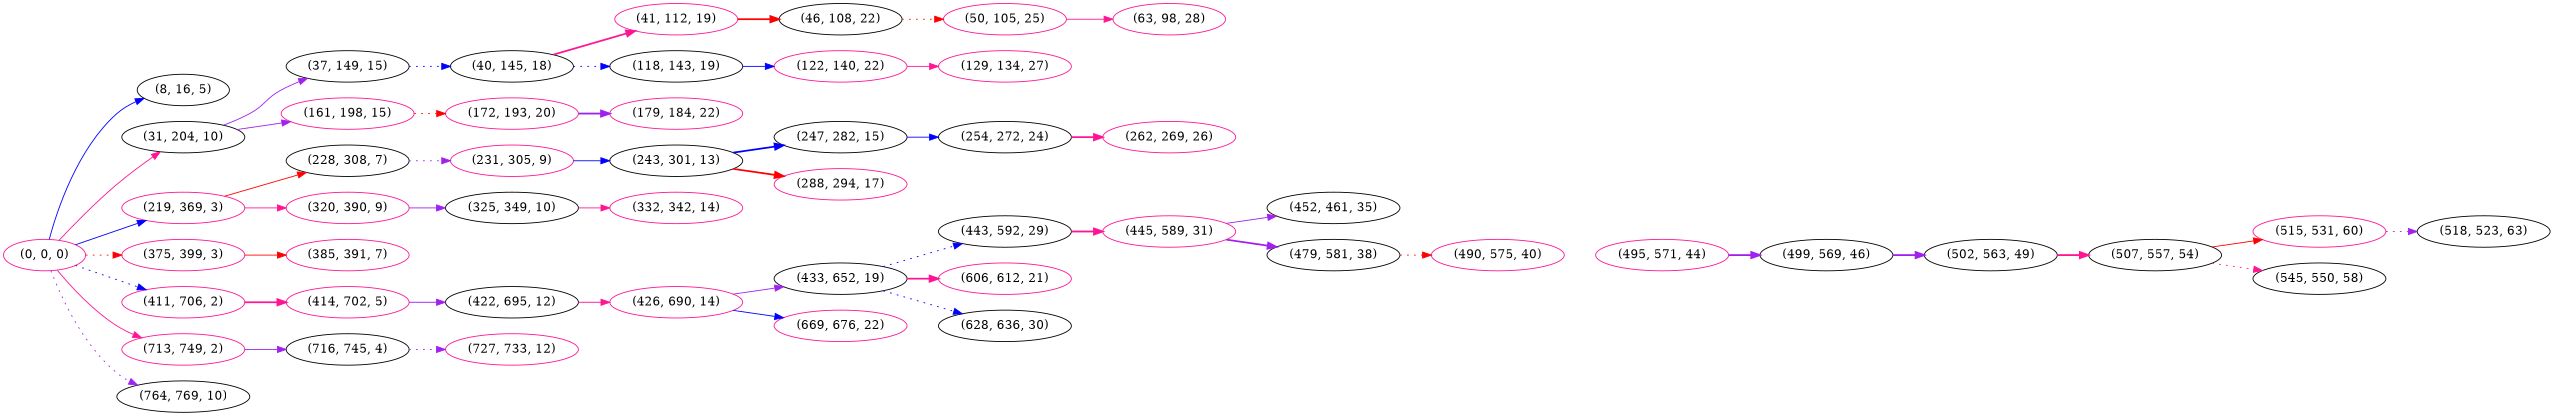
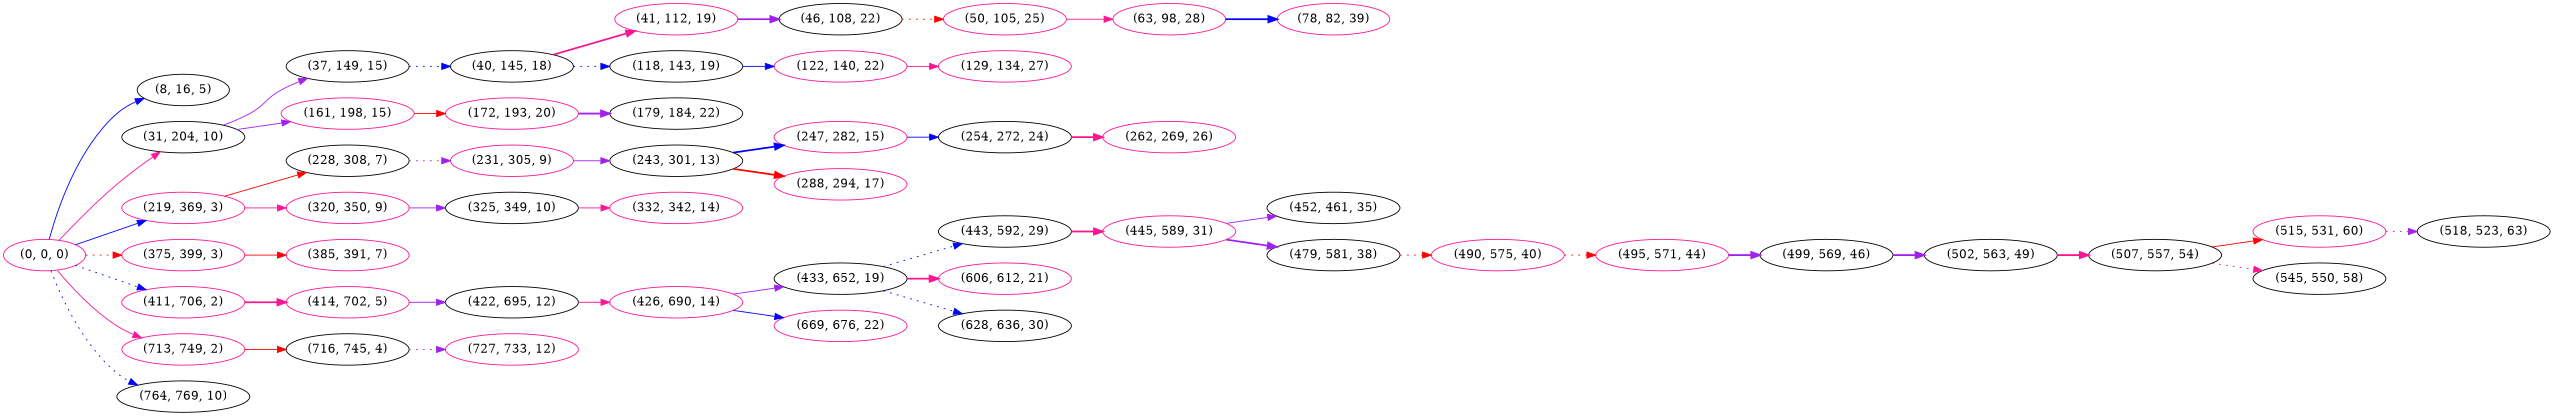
edge "(41, 112, 19)" -> "(46, 108, 22)": color red -> purple
node "(78, 82, 39)": added
edge "(161, 198, 15)" -> "(172, 193, 20)": style dotted -> solid
node "(179, 184, 22)": color deeppink -> black
node "(247, 282, 15)": color black -> deeppink
edge "(231, 305, 9)" -> "(243, 301, 13)": color blue -> purple
node "(320, 390, 9)": label "(320, 390, 9)" -> "(320, 350, 9)"
edge "(490, 575, 40)" -> "(495, 571, 44)": added
edge "(0, 0, 0)" -> "(764, 769, 10)": color purple -> blue
edge "(713, 749, 2)" -> "(716, 745, 4)": color purple -> red
